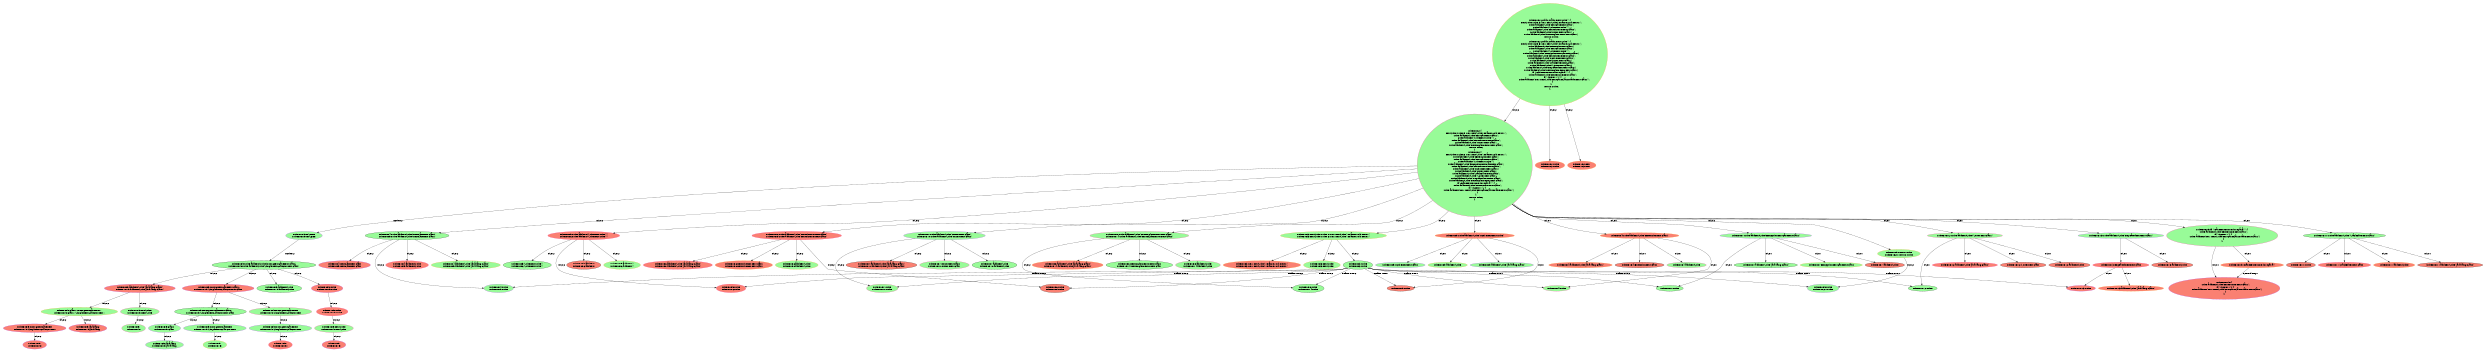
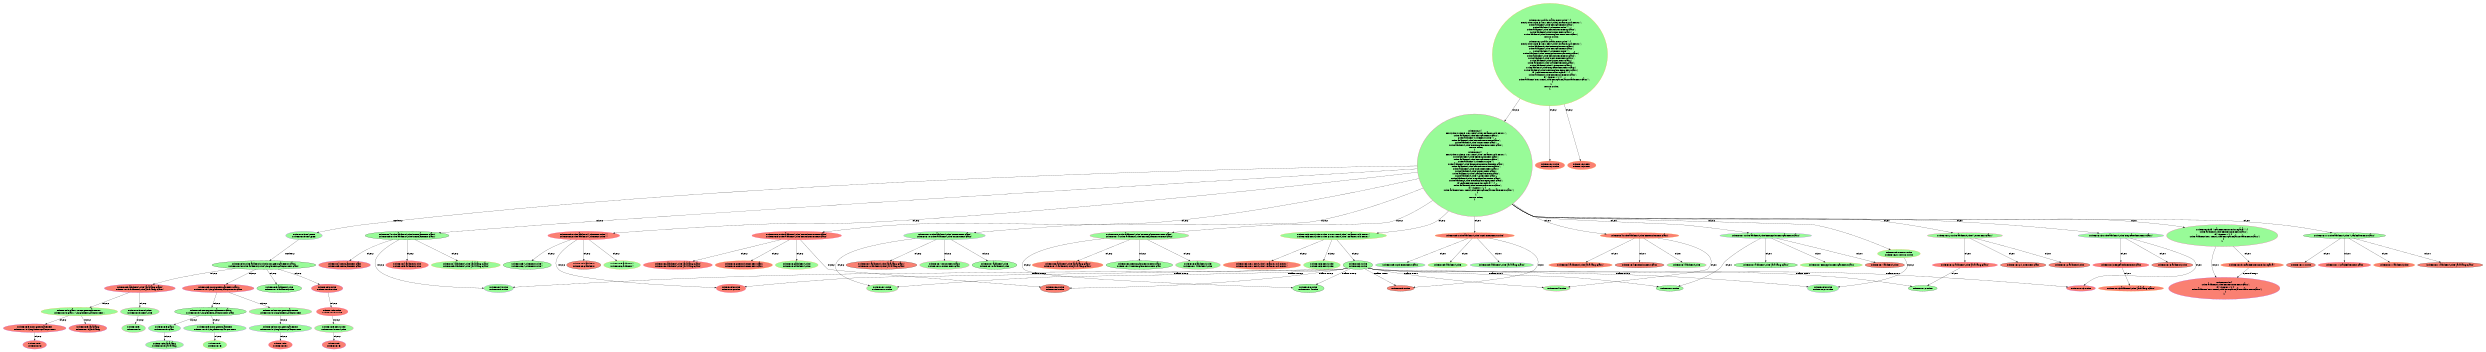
edge "suite#?#12:suite.addTestSuite(SorterTest.class)" -> "suite#?#12:suite": now "suite#?#12:addTestSuite(java.lang.Class)" -> "suite#?#12:suite"
edge "suite#?#13:RepeatedTestTest.class" -> "suite#?#13:suite": now "suite#?#13:suite.addTestSuite(RepeatedTestTest.class)" -> "suite#?#13:suite"
